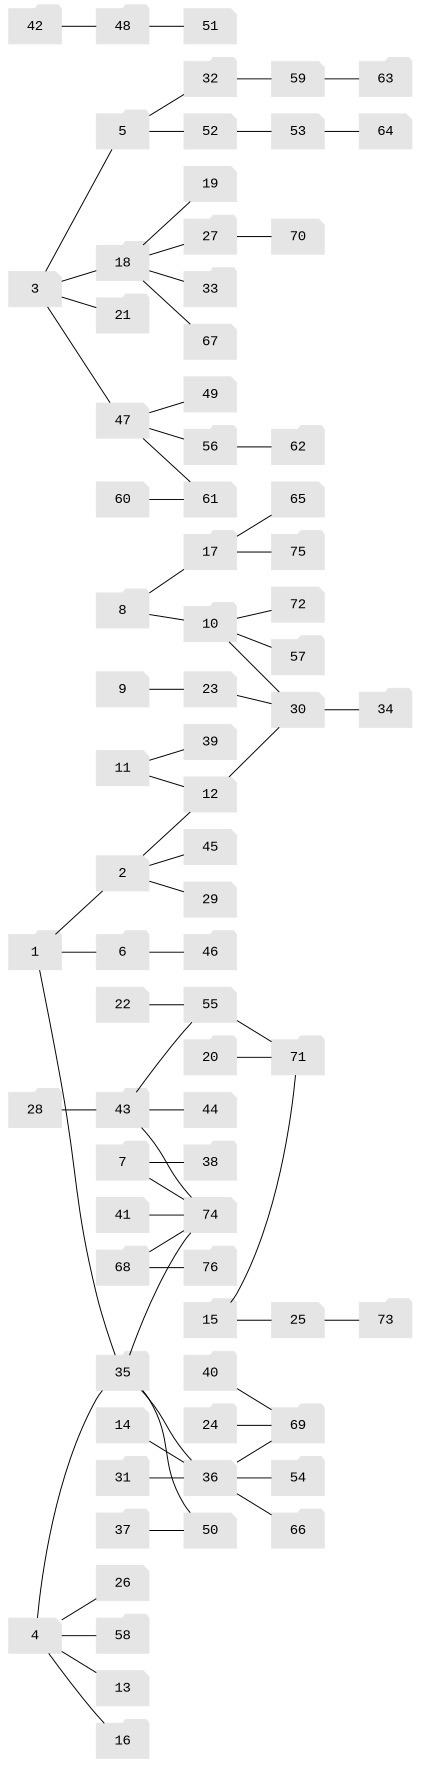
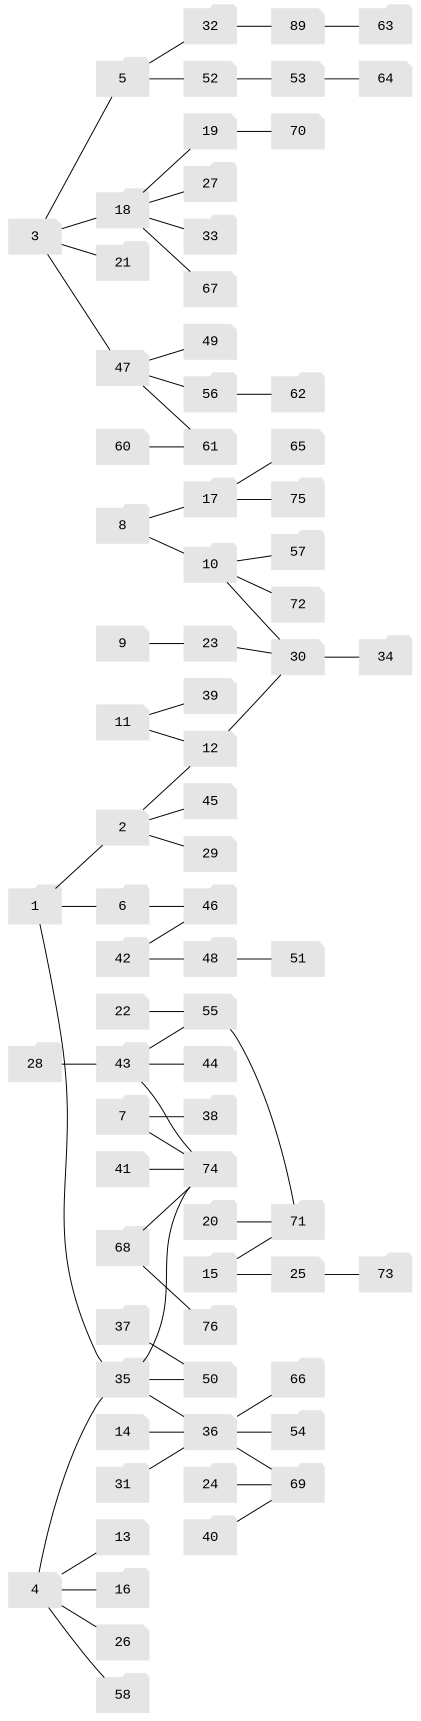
node "59": label "59" -> "89"
edge "27" -- "70": now "19" -- "70"
edge "46" -- "42": added
